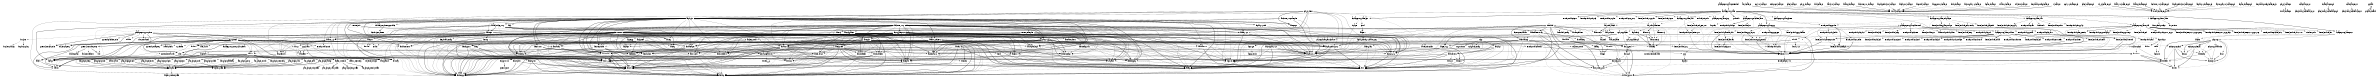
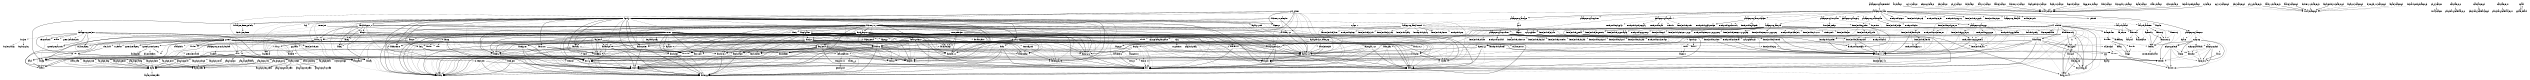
node "pam-plugin-securetty": removed
